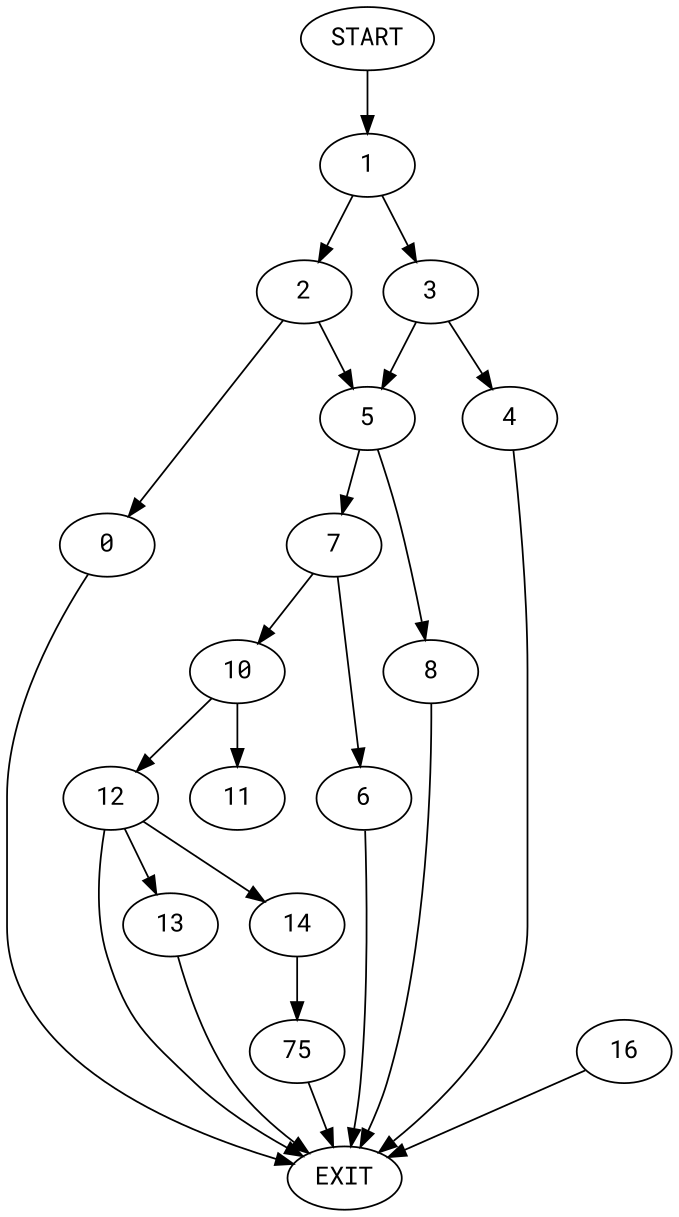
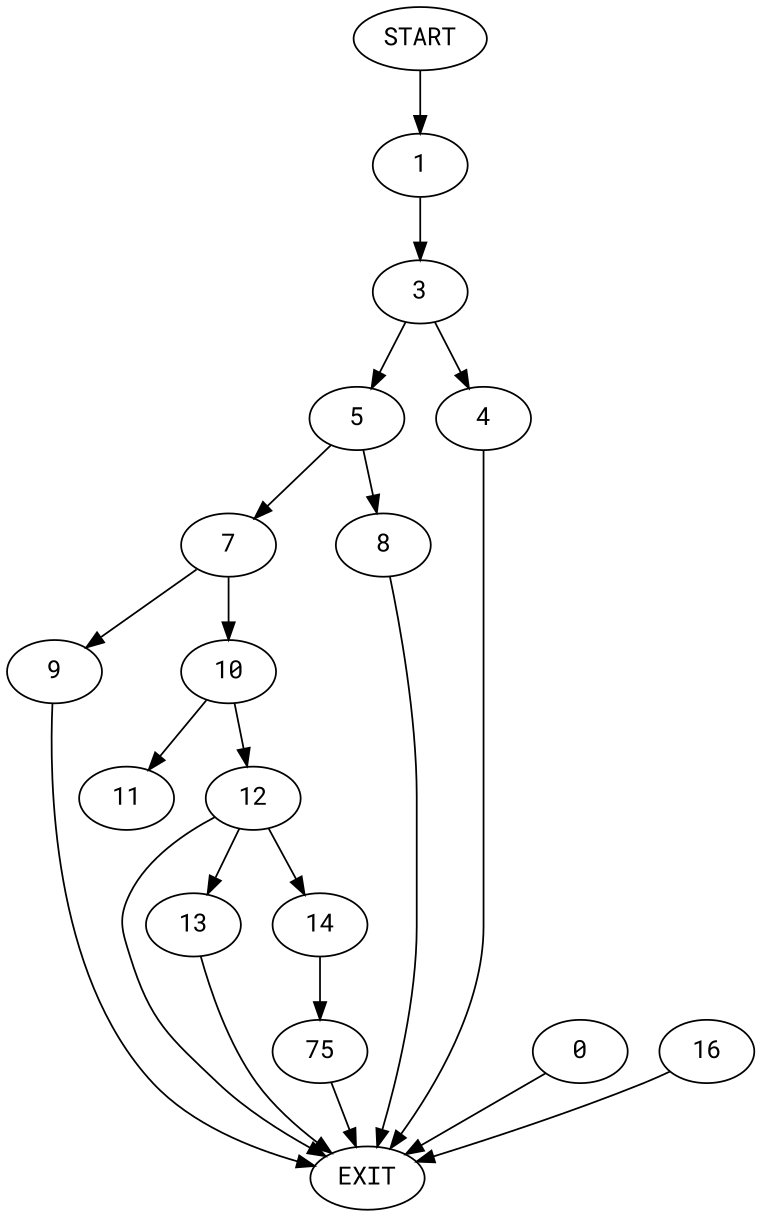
node "2": removed
node "6": label "6" -> "9"
